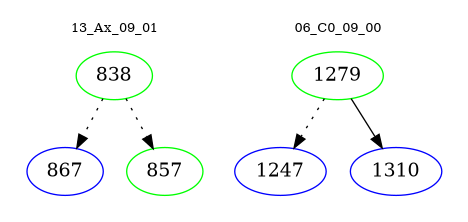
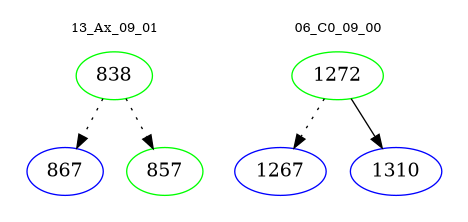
node "1279": label "1279" -> "1272"
node "1247": label "1247" -> "1267"
